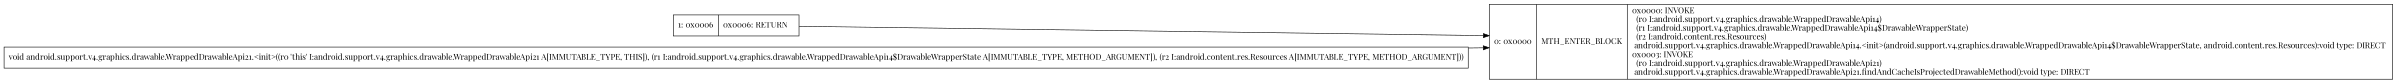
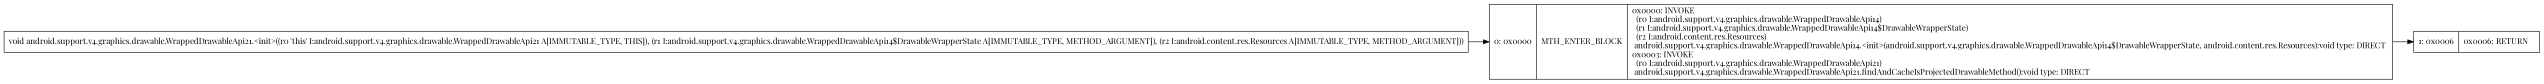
edge "1: 0x0006" -> "0: 0x0000": reversed
